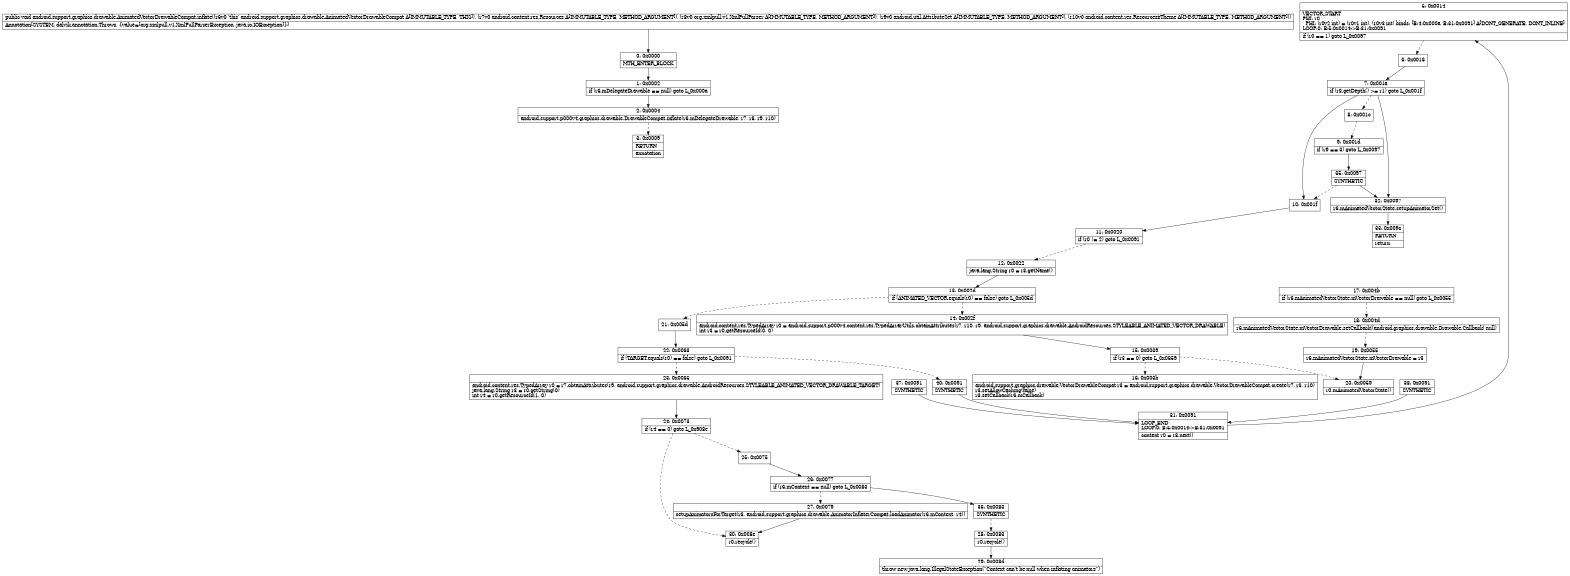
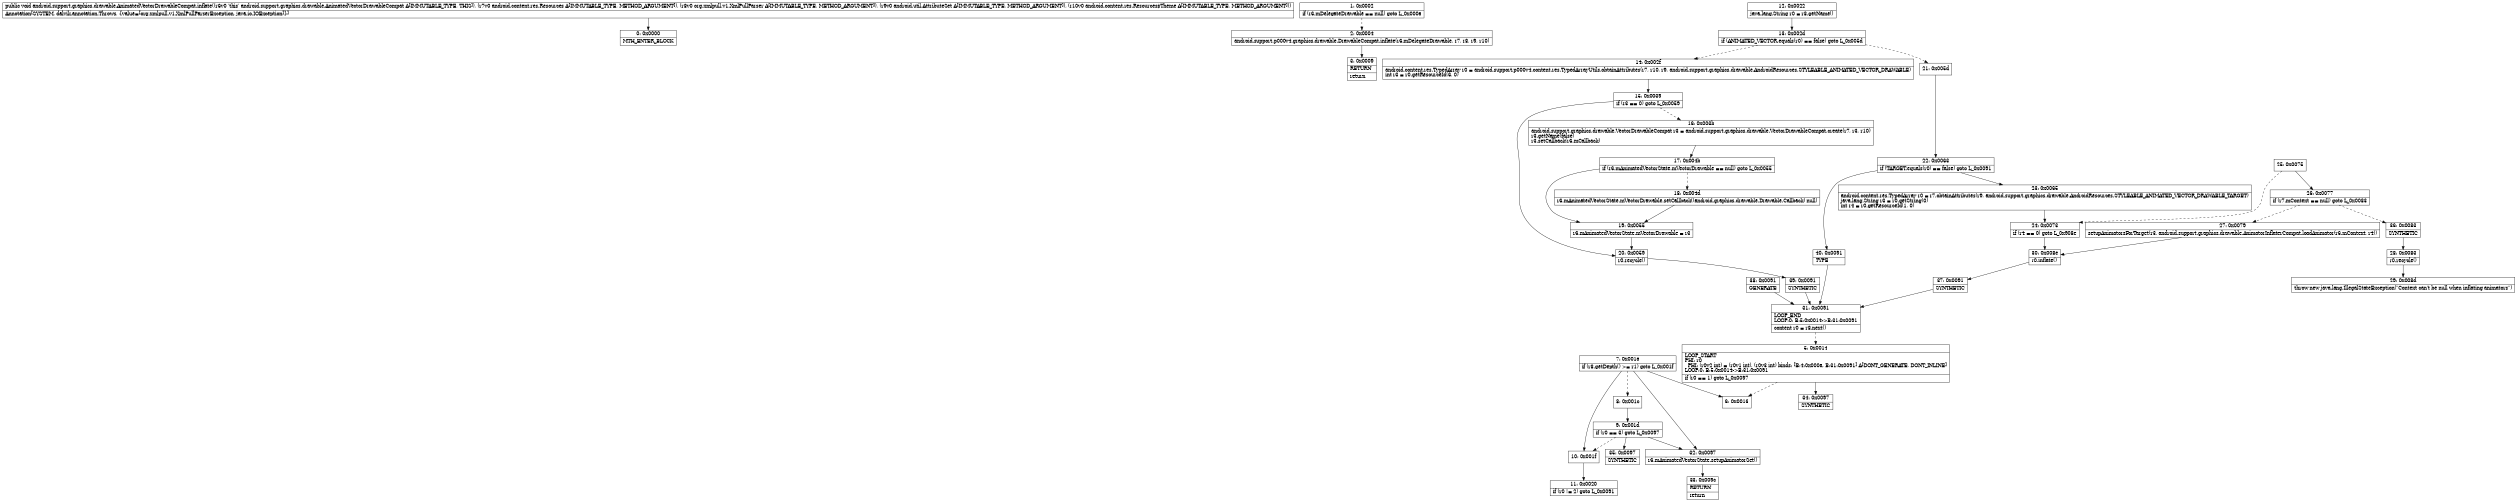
node "5: 0x0014": text "VECTOR_START" -> "LOOP_START"
edge "0: 0x0000" -> "1: 0x0002": removed
edge "6: 0x0016" -> "7: 0x001a": reversed
edge "1: 0x0002" -> "2: 0x0004": style solid -> dashed
edge "2: 0x0004" -> "3: 0x0009": style dashed -> solid
edge "8: 0x001c" -> "9: 0x001d": style dashed -> solid
node "9: 0x001d": text "if (r9 == 3) goto L_0x0097" -> "if (r0 == 3) goto L_0x0097"
edge "16: 0x003b" -> "17: 0x004b": added
node "3: 0x0009": text "annotation" -> "return"
edge "17: 0x004b" -> "19: 0x0055": added
edge "35: 0x0097" -> "32: 0x0097": now "9: 0x001d" -> "32: 0x0097"
edge "35: 0x0097" -> "10: 0x001f": now "9: 0x001d" -> "10: 0x001f"
edge "11: 0x0020" -> "12: 0x0022": removed
edge "30: 0x008e" -> "37: 0x0091": added
node "39: 0x0091": added
node "14: 0x002f": text "int r3 = r0.getResourceId(0, 0)" -> "int r3 = r0.getResourceId(6, 0)"
edge "18: 0x004d" -> "19: 0x0055": style dashed -> solid
edge "31: 0x0091" -> "5: 0x0014": style solid -> dashed
node "15: 0x0039": text "if (r3 == 0) goto L_0x0659" -> "if (r3 == 0) goto L_0x0059"
edge "22: 0x0063" -> "40: 0x0091": style dashed -> solid
edge "15: 0x0039" -> "20: 0x0059": style dashed -> solid
edge "22: 0x0063" -> "23: 0x0065": style dashed -> solid
node "40: 0x0091": text "SYNTHETIC" -> "TYPE"
node "16: 0x003b": text "r3.setAllowCaching(false)" -> "r3.getName(false)"
node "20: 0x0059": text "r0.mAnimatedVectorState()" -> "r0.recycle()"
node "38: 0x0091": text "SYNTHETIC" -> "GENERATE"
node "34: 0x0097": added
edge "24: 0x0073" -> "25: 0x0075": reversed
node "26: 0x0077": text "if (r6.mContext == null) goto L_0x0083" -> "if (r7.mContext == null) goto L_0x0083"
edge "26: 0x0077" -> "36: 0x0083": style solid -> dashed
edge "24: 0x0073" -> "30: 0x008e": style dashed -> solid
edge "36: 0x0083" -> "28: 0x0083": style dashed -> solid
node "30: 0x008e": text "r0.recycle()" -> "r0.inflate()"
